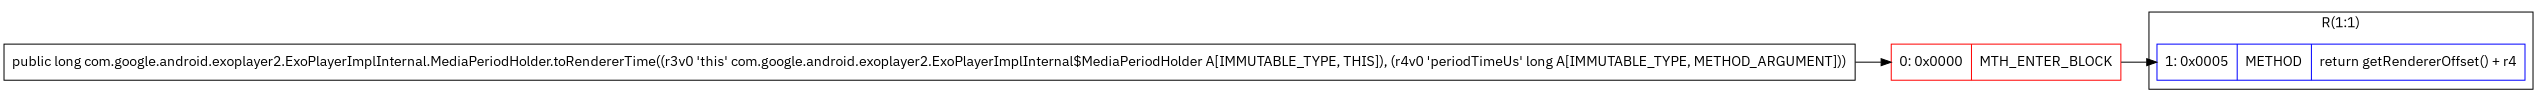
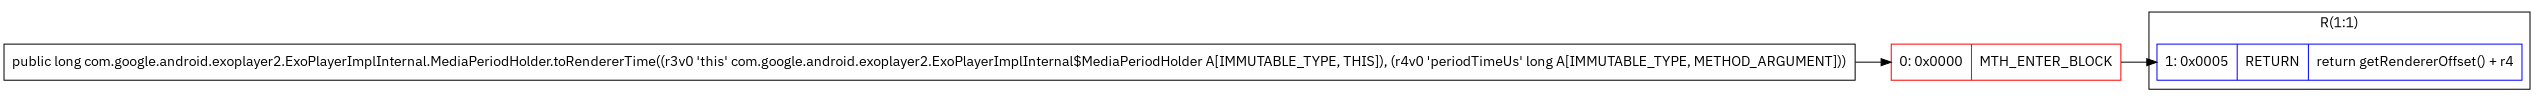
node "1: 0x0005": text "METHOD" -> "RETURN"
